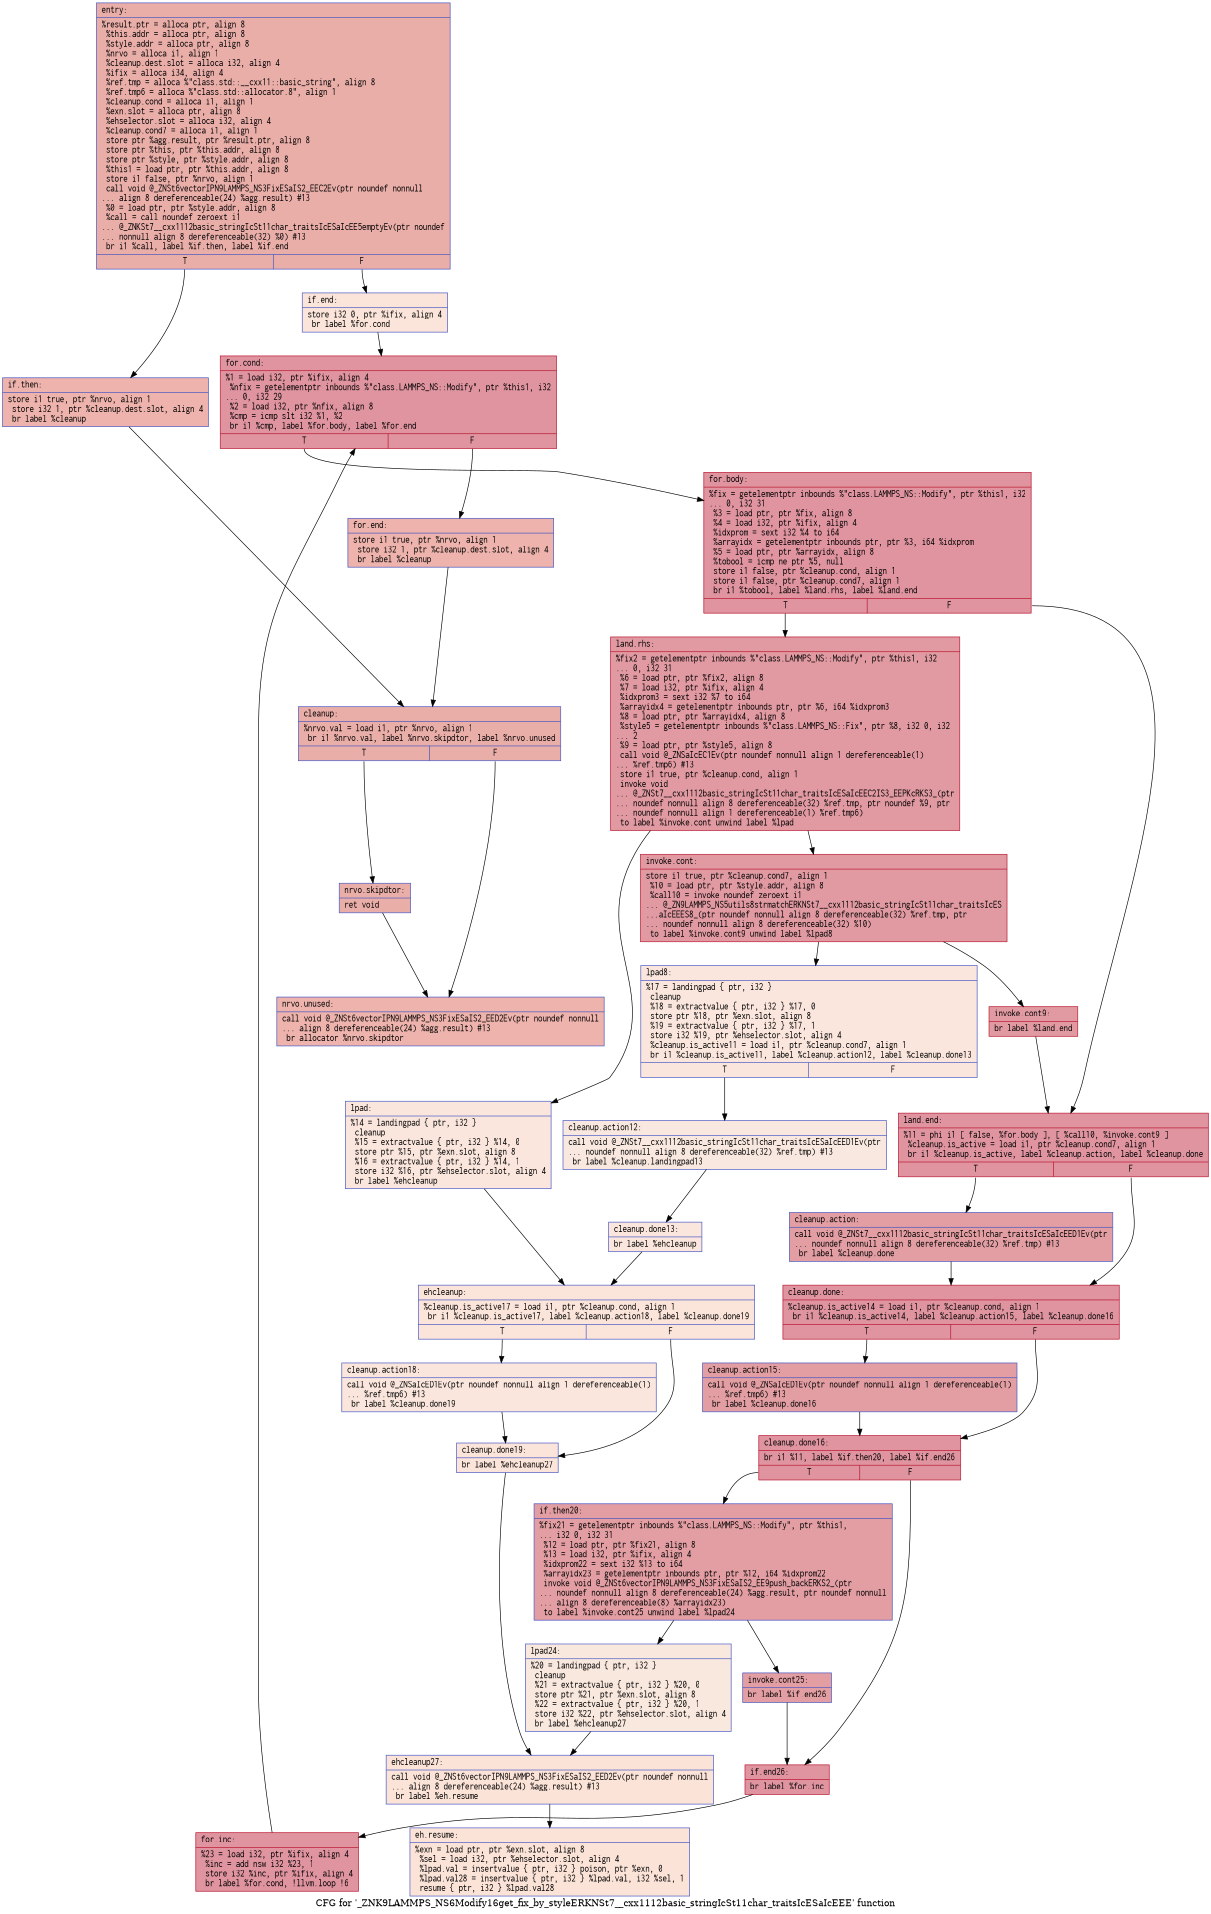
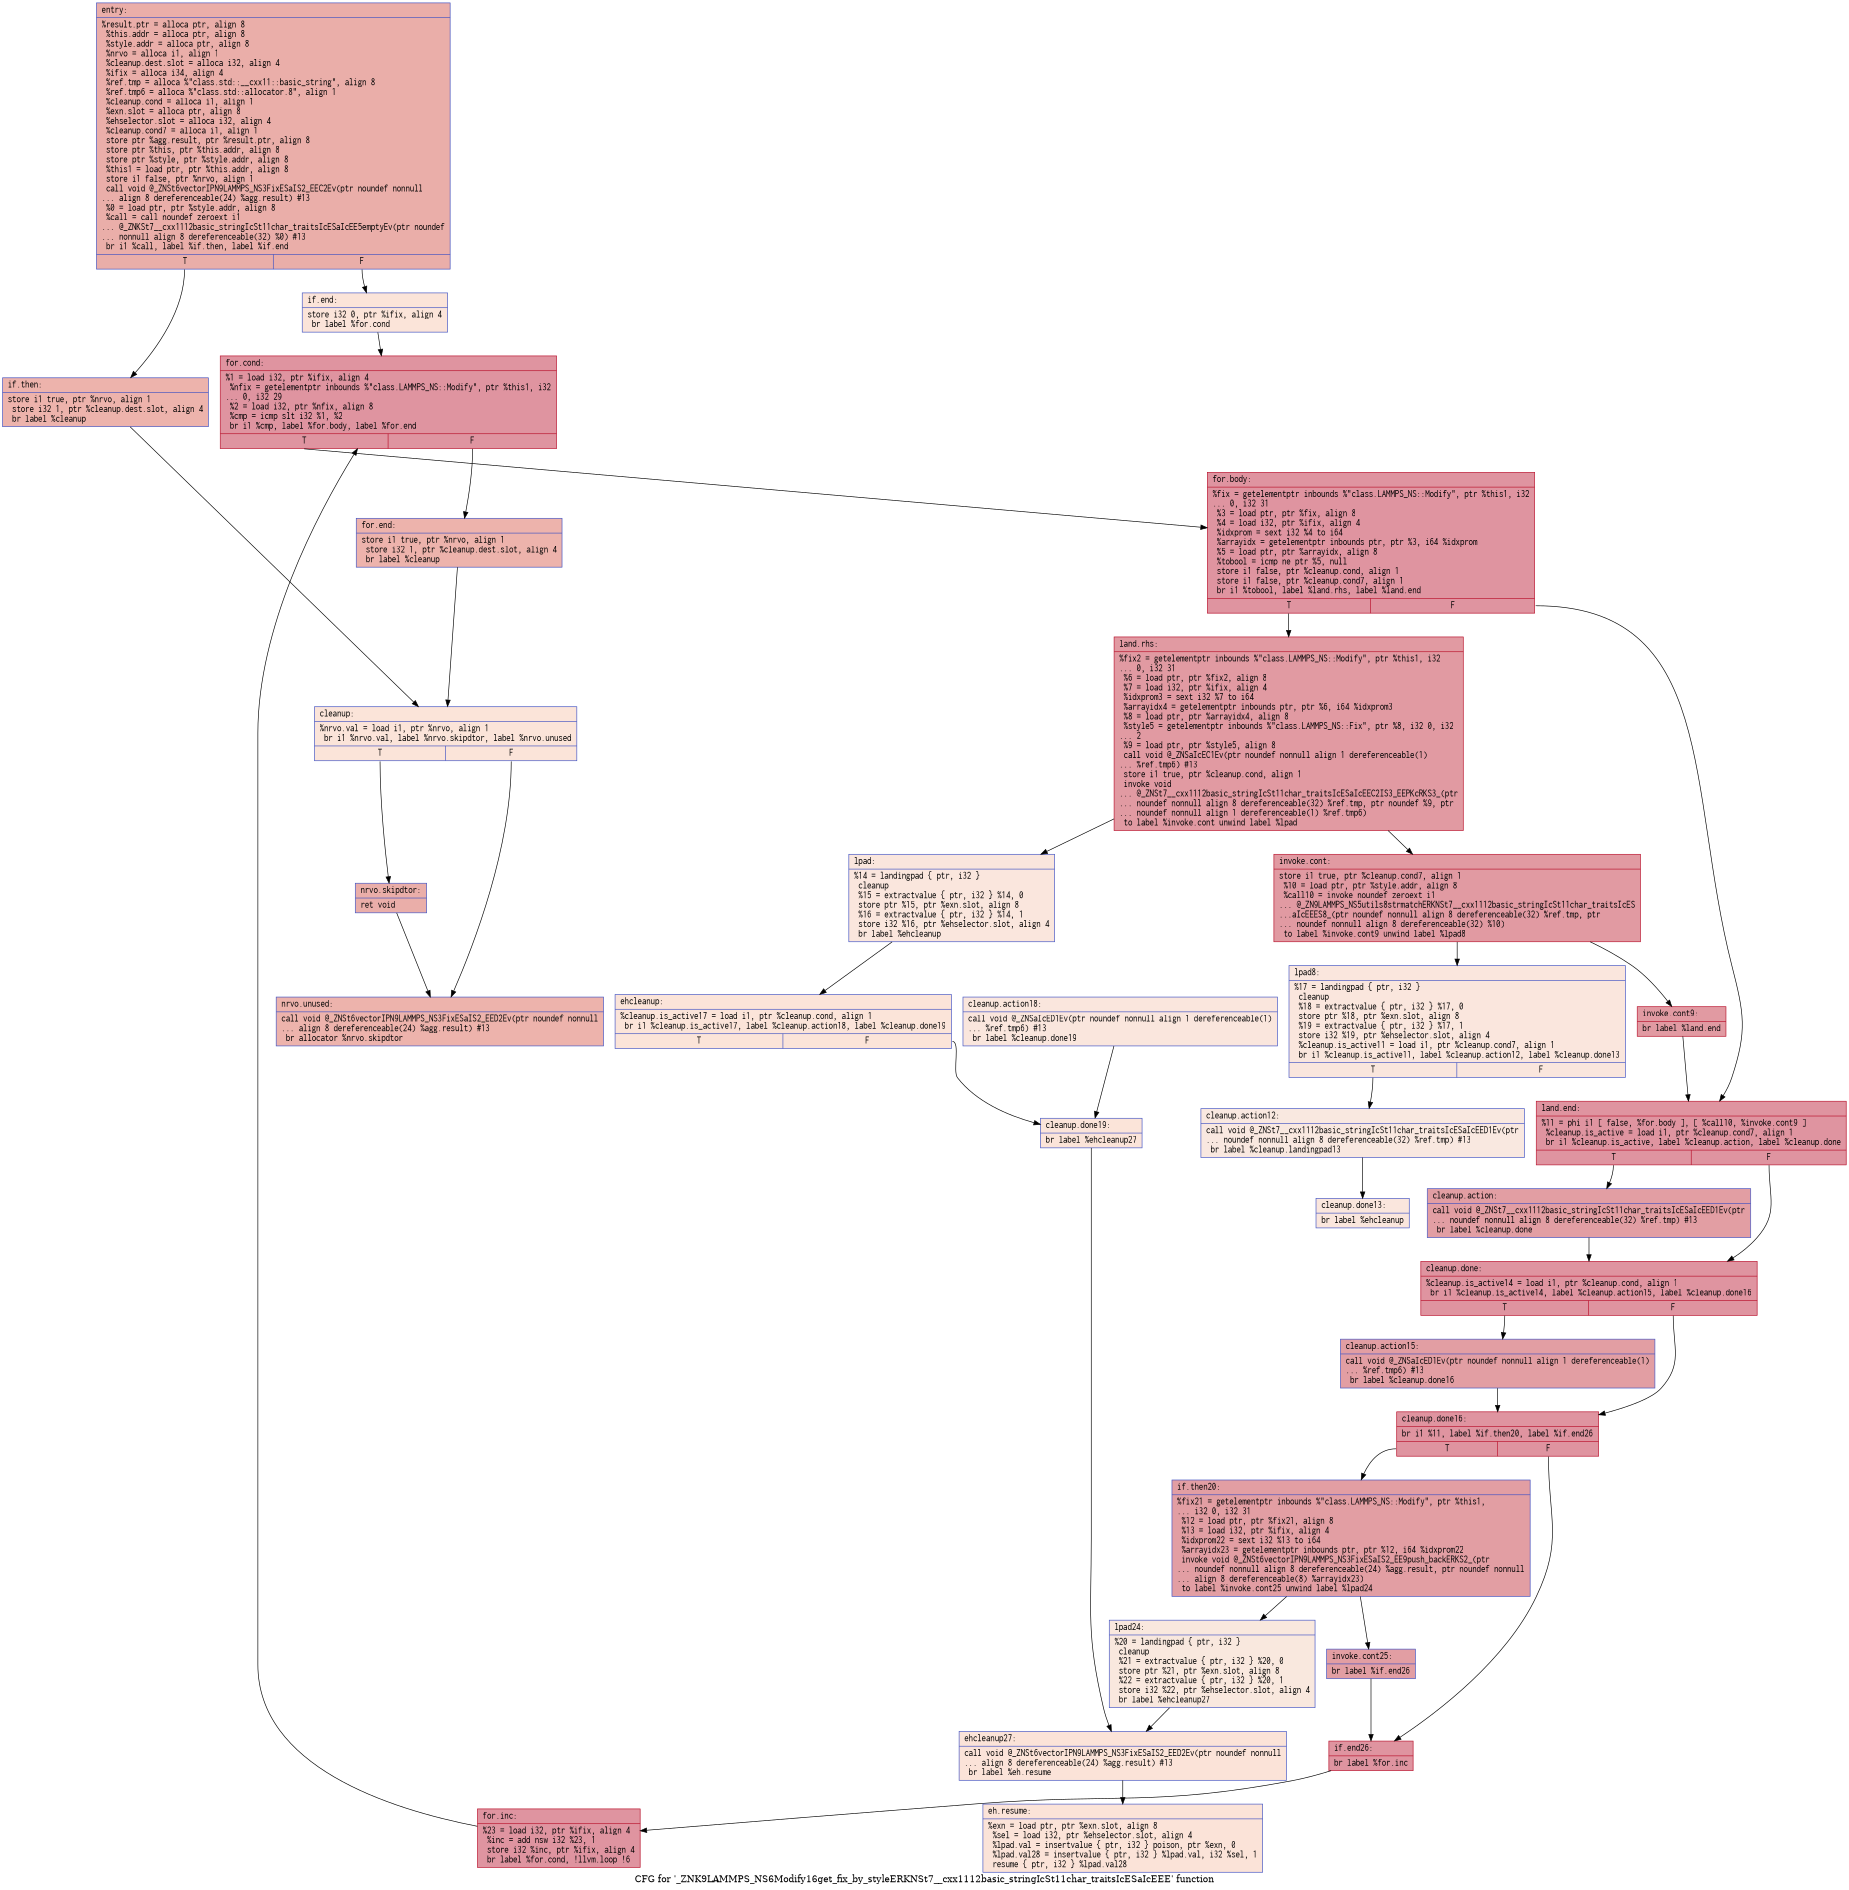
node "cleanup:": fillcolor #d0473d70 -> #f5c1a970
edge "cleanup.done13:" -> "ehcleanup:": removed
edge "ehcleanup:" -> "cleanup.action18:": removed
